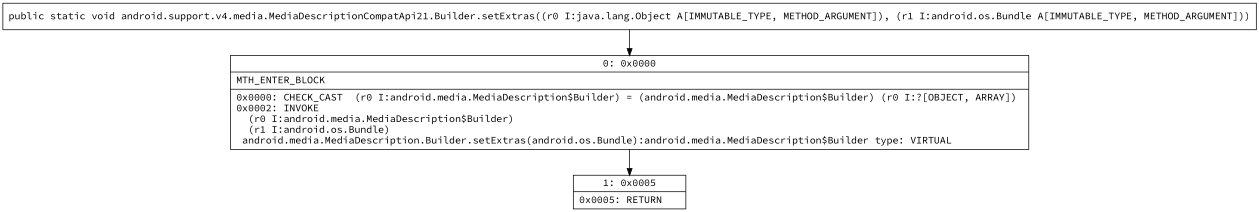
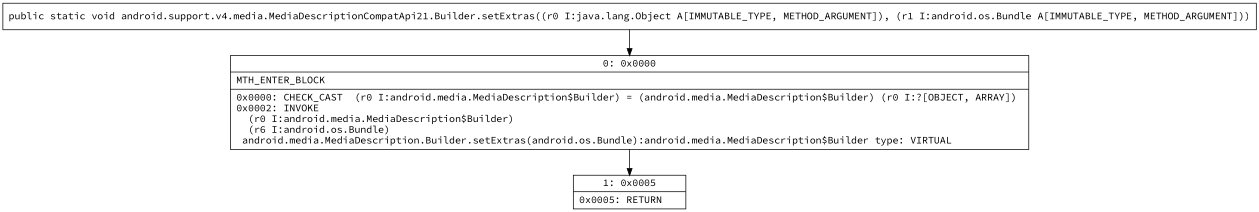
node "0: 0x0000": text "(r1 I:android.os.Bundle)" -> "(r6 I:android.os.Bundle)"
